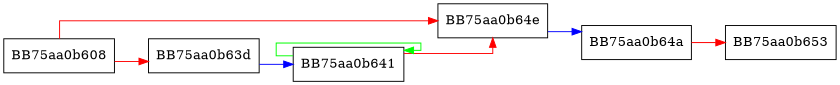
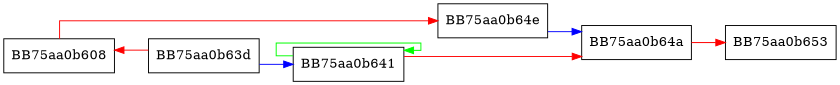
edge "BB75aa0b641" -> "BB75aa0b64e": now "BB75aa0b641" -> "BB75aa0b64a"
edge "BB75aa0b608" -> "BB75aa0b63d": reversed
